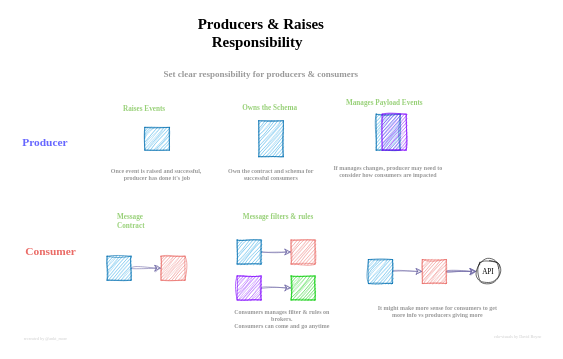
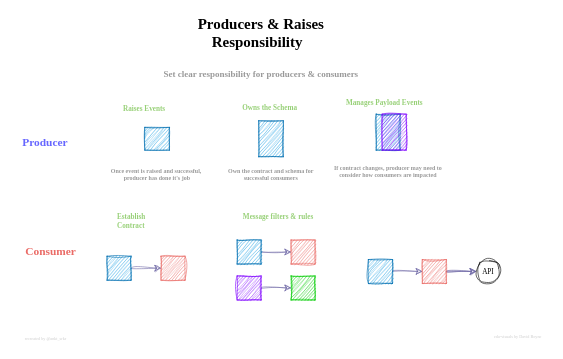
node "If manages changes, producer may need to consider how consumers are impacted": label "If manages changes, producer may need to consider how consumers are impacted" -> "If contract changes, producer may need to consider how consumers are impacted"
node "Message Contract": label "Message Contract" -> "Establish Contract"
node "It might make more sense for consumers to get more info vs producers giving more": removed
node "Consumers manages filter & rules on brokers. Consumers can come and go anytime": removed
node "recreated by @ankt_more": label "recreated by @ankt_more" -> "recreated by @ankt_srkr"
